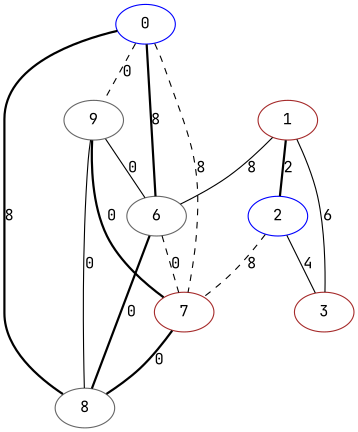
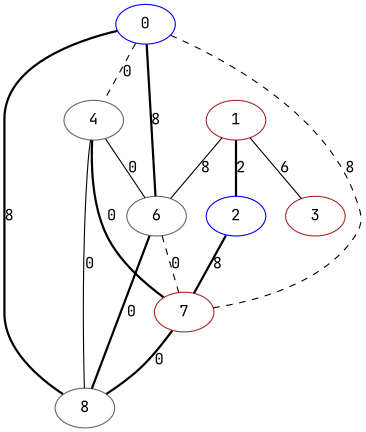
node "9": label "9" -> "4"
edge "2" -- "3": removed, label "4"
edge "2" -- "7": style dashed -> bold
